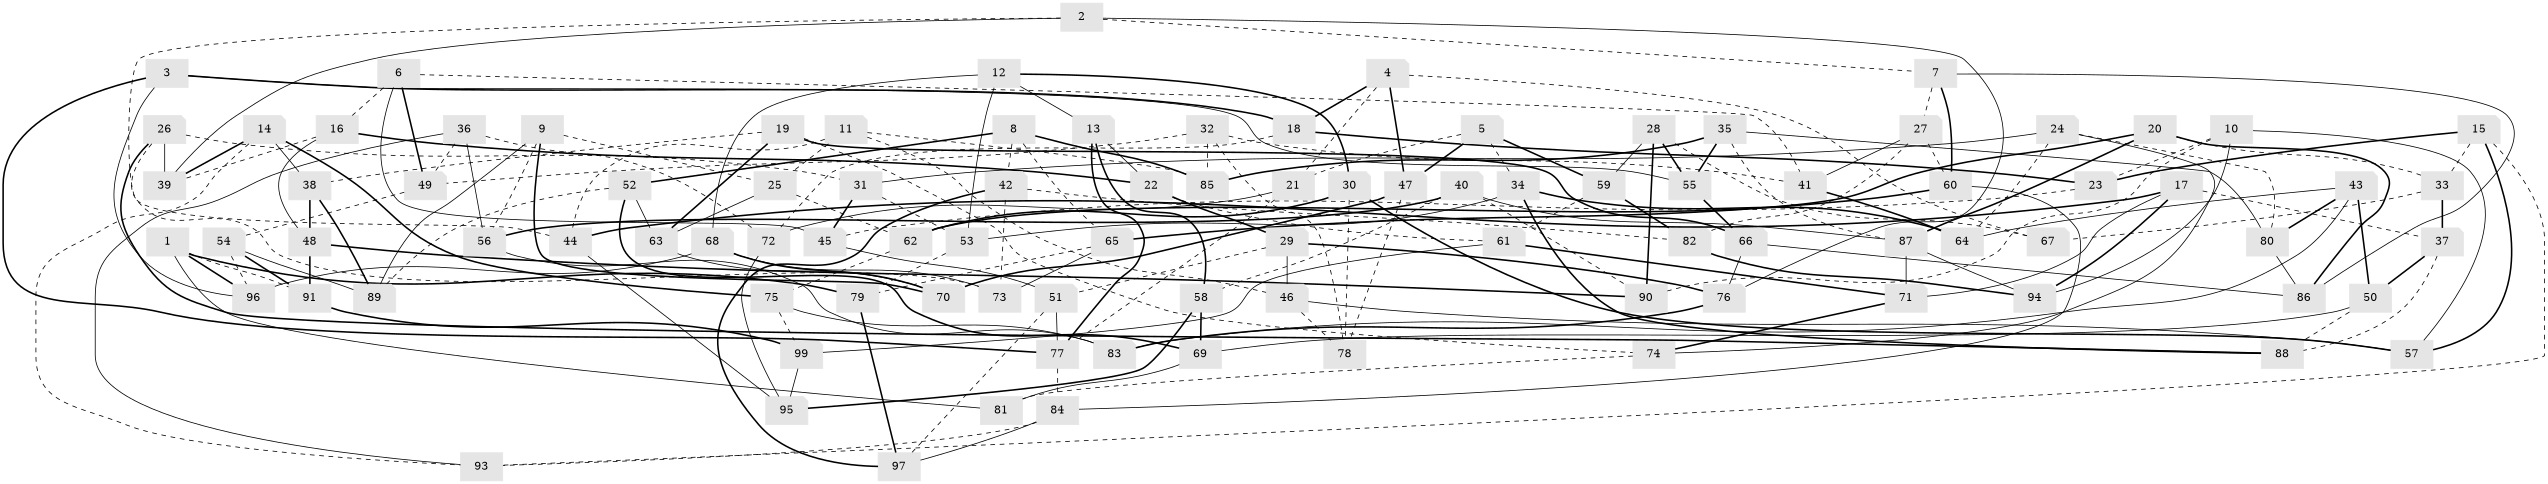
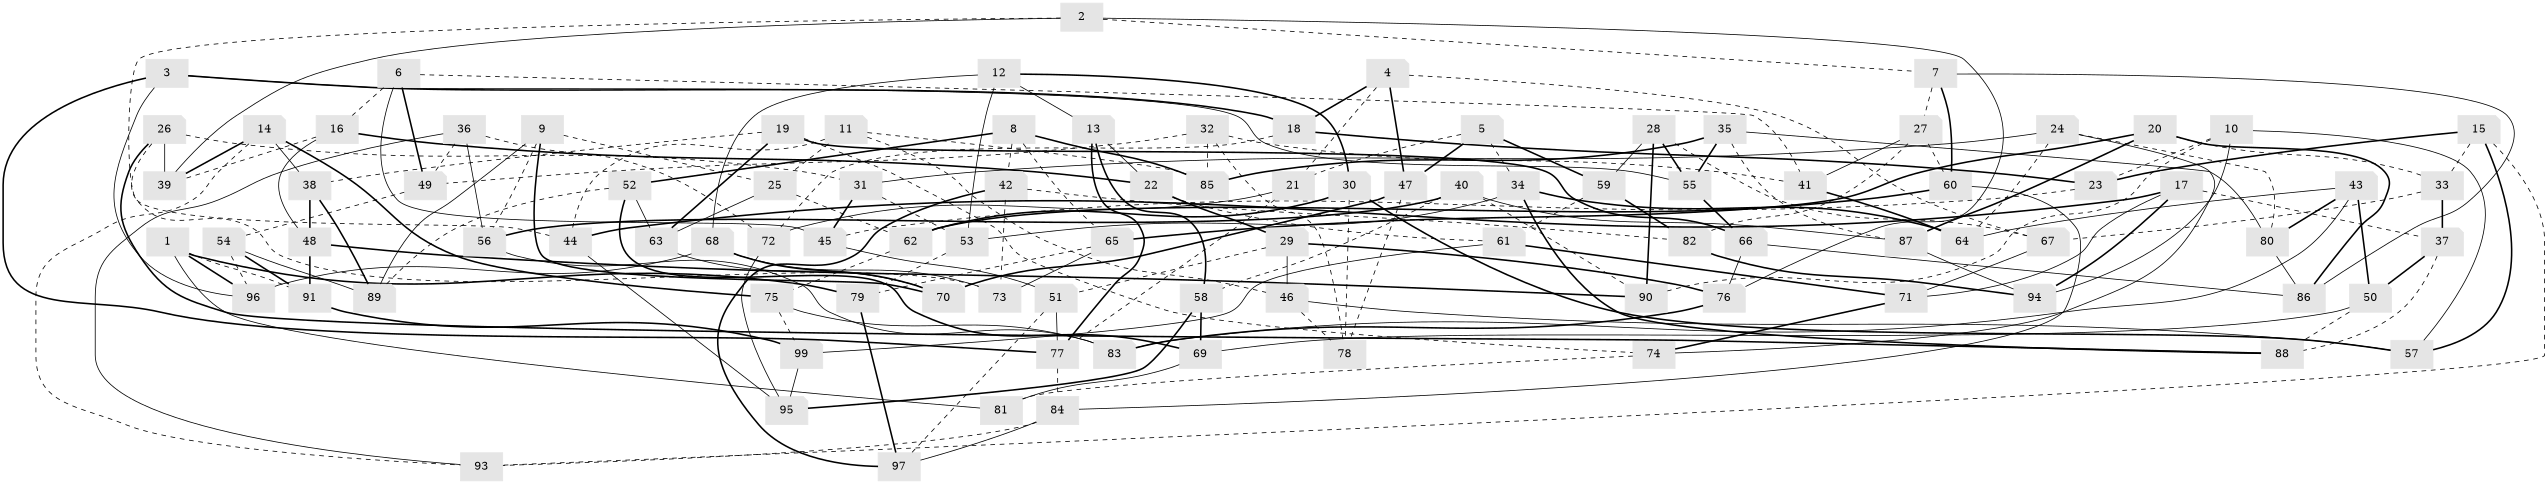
edge "87" -- "71": now "67" -- "71"
